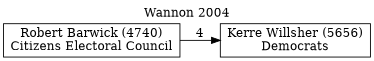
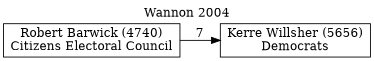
edge "Robert Barwick (4740) Citizens Electoral Council" -> "Kerre Willsher (5656) Democrats": label "4" -> "7"
